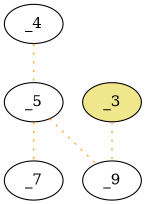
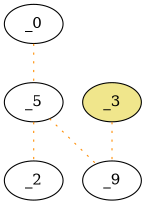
node "_4": label "_4" -> "_0"
node "_7": label "_7" -> "_2"
